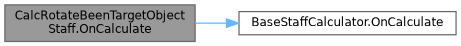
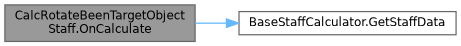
node "BaseStaffCalculator.OnCalculate": label "BaseStaffCalculator.OnCalculate" -> "BaseStaffCalculator.GetStaffData"
